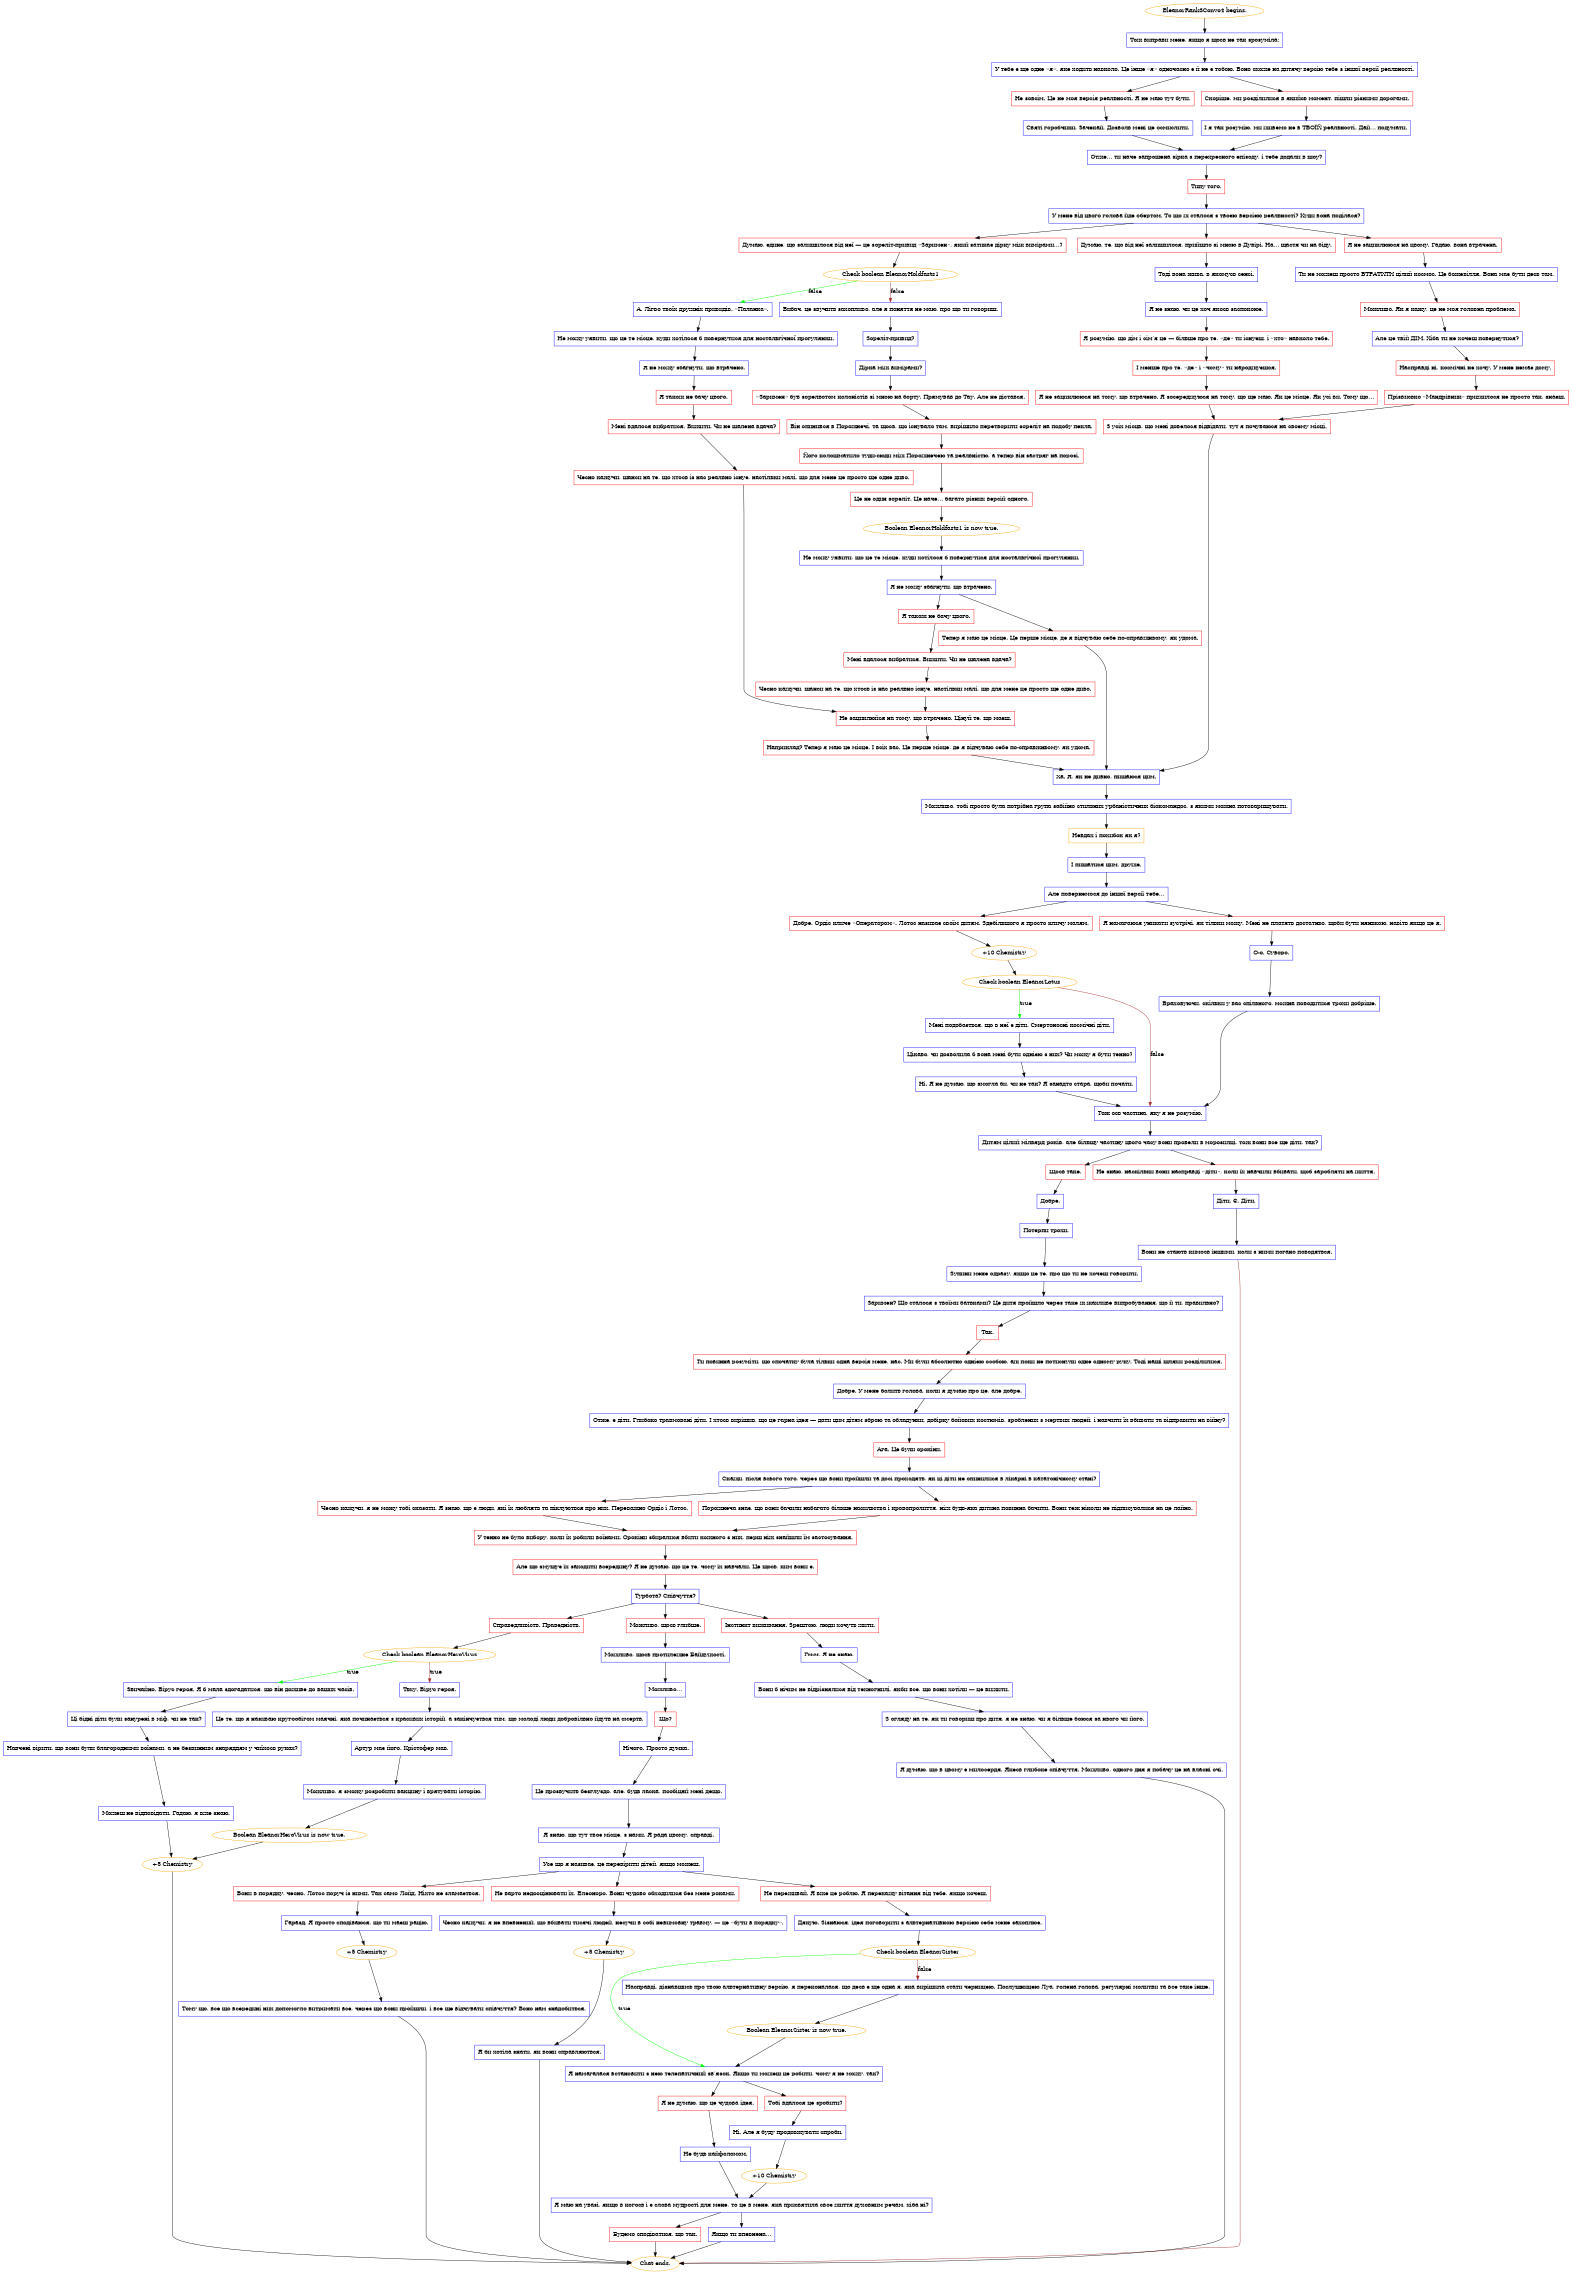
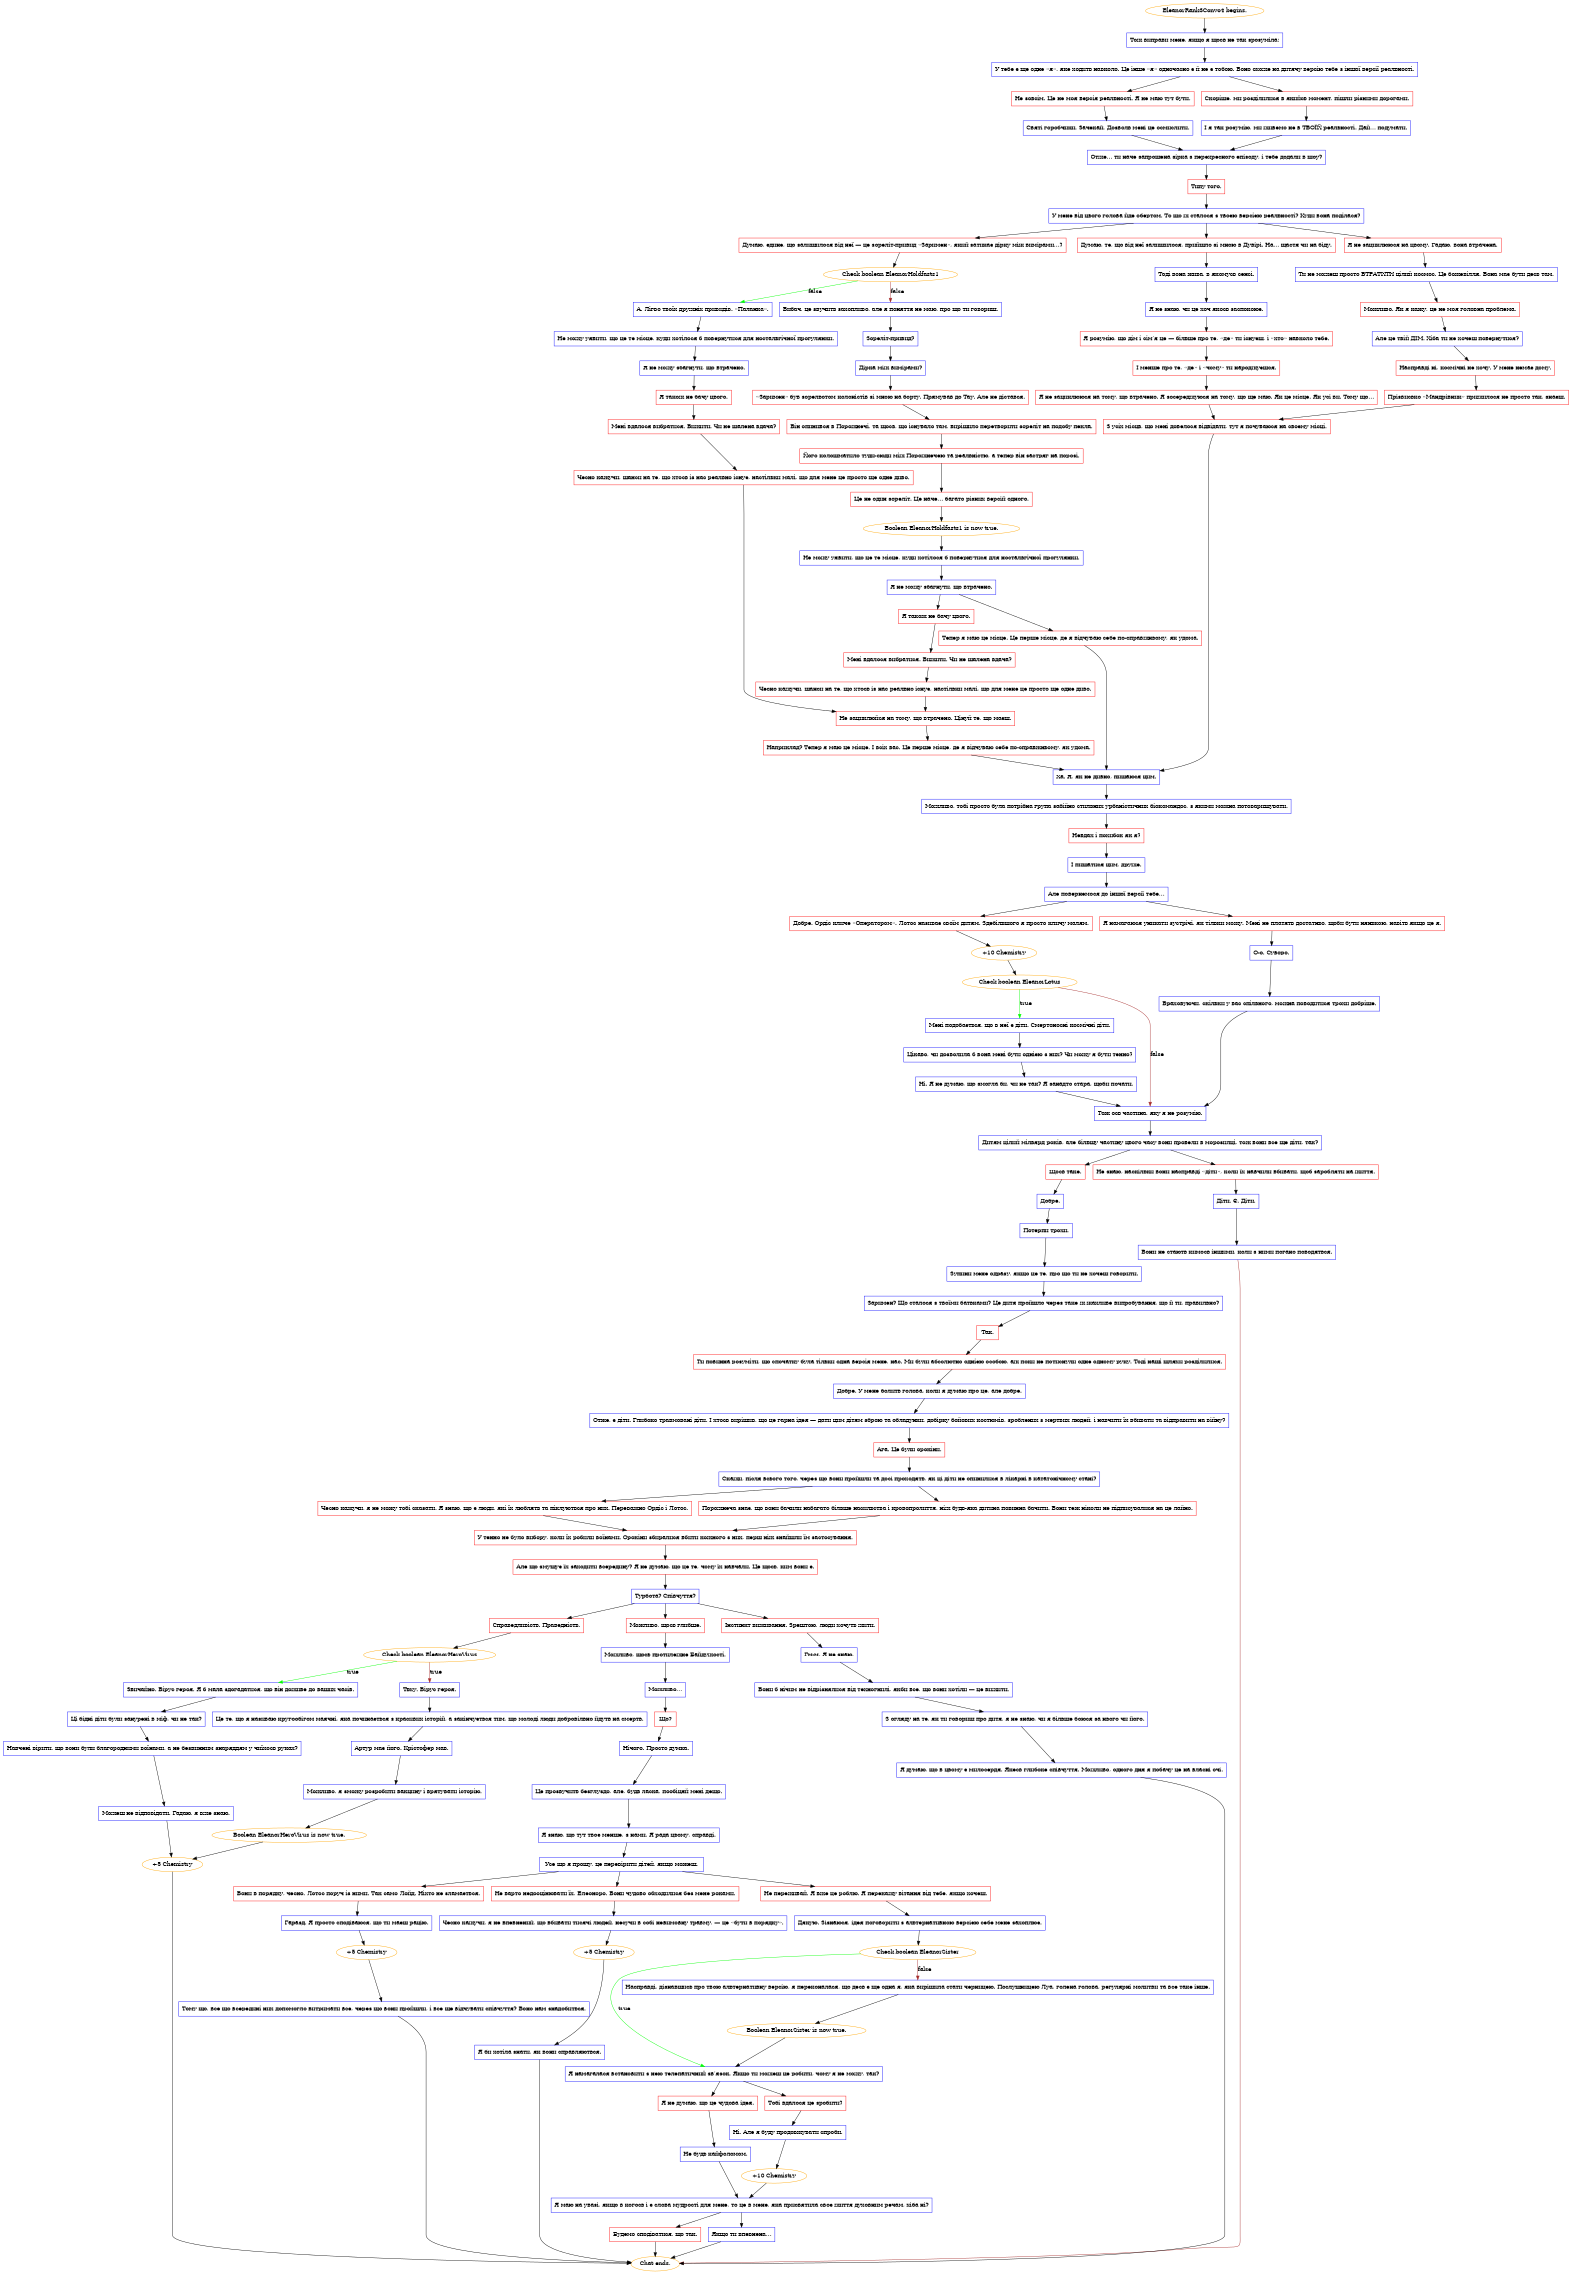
node "Невдах і похибок як я?": color orange -> red
node "Я знаю, що тут твоє місце, з нами. Я рада цьому, справді.": label "Я знаю, що тут твоє місце, з нами. Я рада цьому, справді." -> "Я знаю, що тут твоє менше, з нами. Я рада цьому, справді."
node "Усе що я називає, це перевірити дітей, якщо можеш.": label "Усе що я називає, це перевірити дітей, якщо можеш." -> "Усе що я прошу, це перевірити дітей, якщо можеш."
